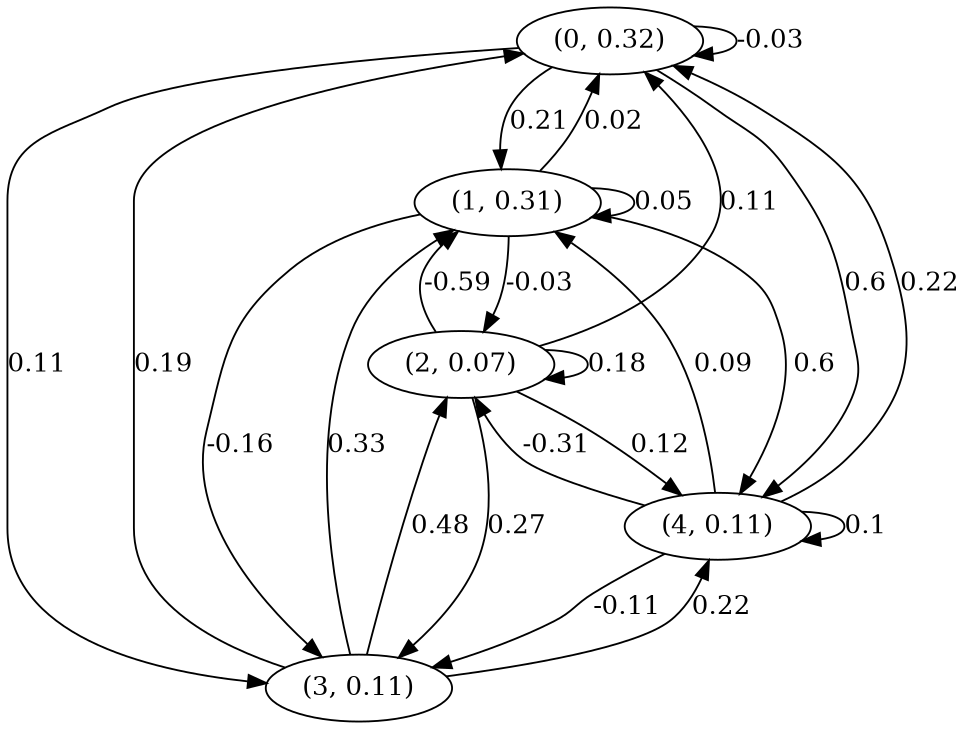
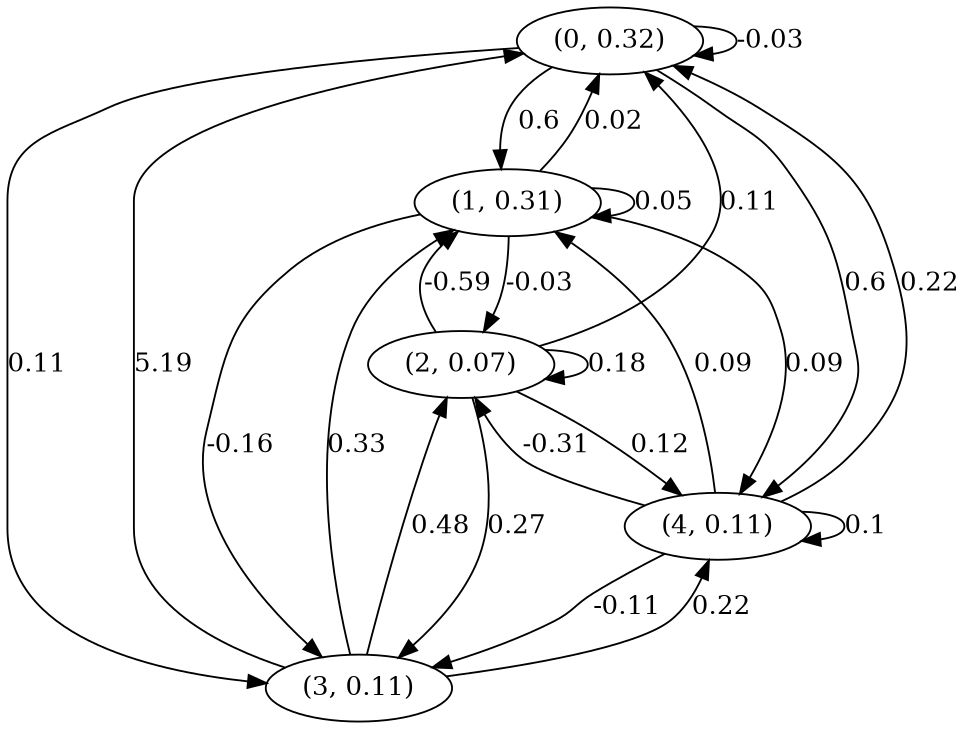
edge "(0, 0.32)" -> "(1, 0.31)": label "0.21" -> "0.6"
edge "(3, 0.11)" -> "(0, 0.32)": label "0.19" -> "5.19"
edge "(1, 0.31)" -> "(4, 0.11)": label "0.6" -> "0.09"
